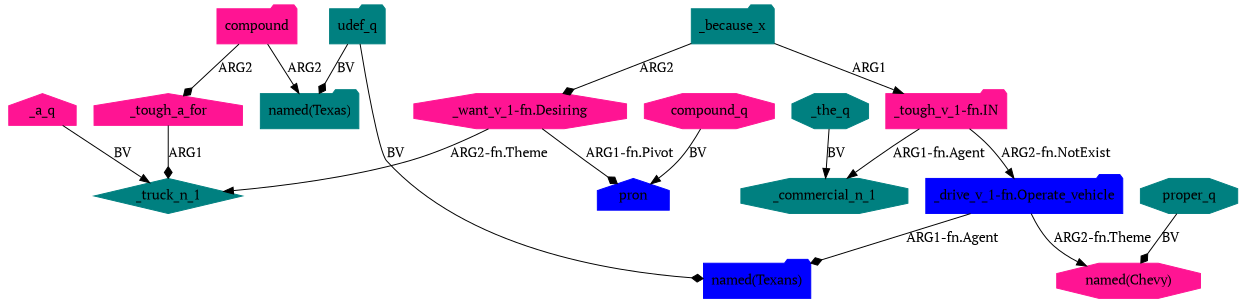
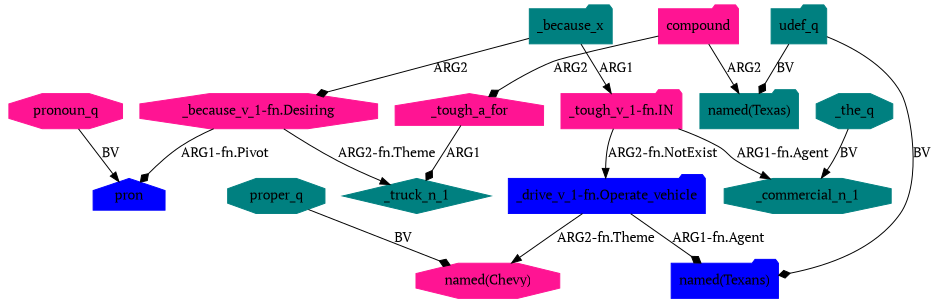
node "_a_q": removed
node "_want_v_1-fn.Desiring": label "_want_v_1-fn.Desiring" -> "_because_v_1-fn.Desiring"
node "compound_q": label "compound_q" -> "pronoun_q"
